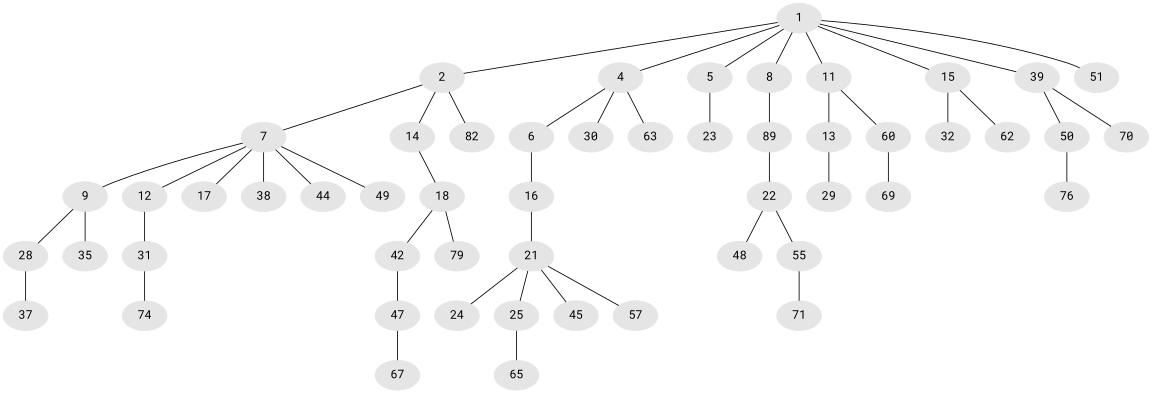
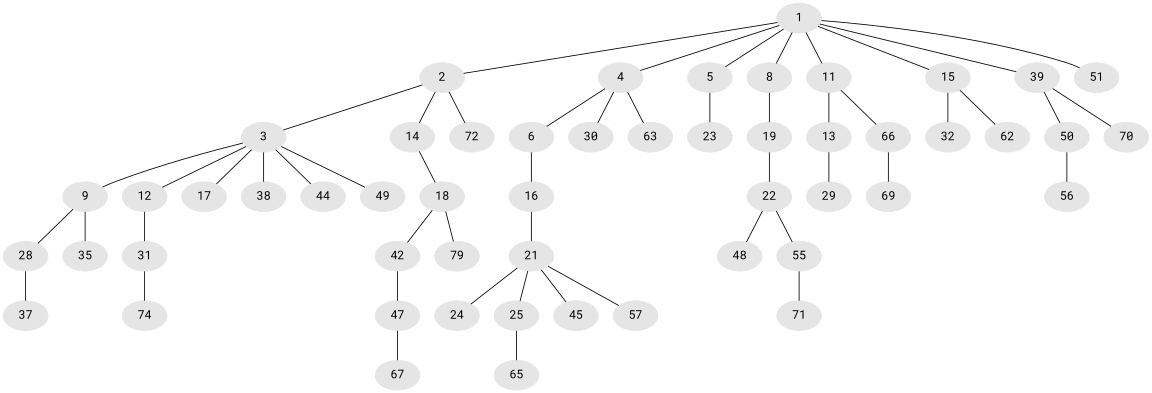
node "7": label "7" -> "3"
node "82": label "82" -> "72"
node "89": label "89" -> "19"
node "60": label "60" -> "66"
node "76": label "76" -> "56"
